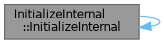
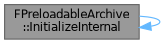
node "InitializeInternal ::InitializeInternal": label "InitializeInternal ::InitializeInternal" -> "FPreloadableArchive ::InitializeInternal"
